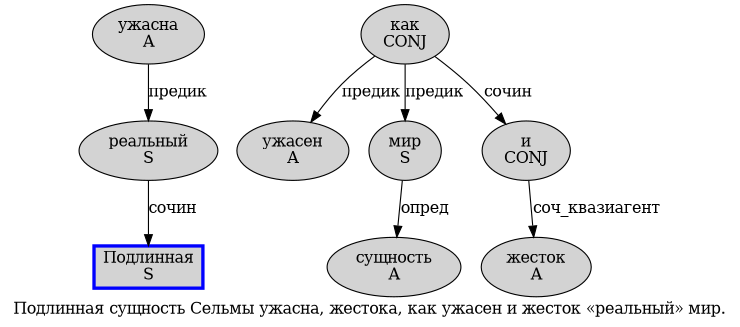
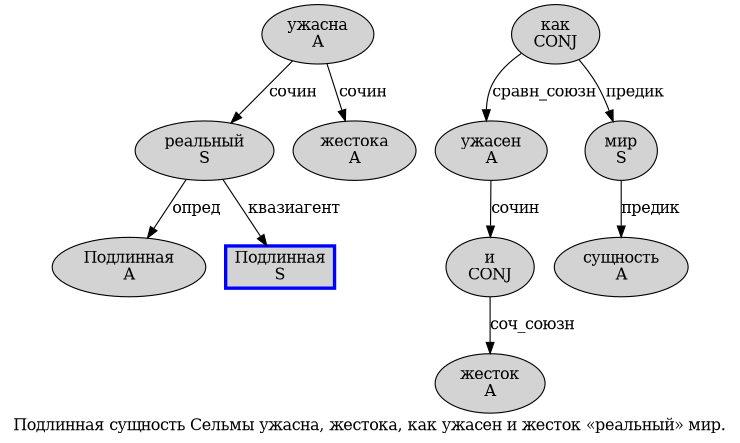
edge "как CONJ" -> "и CONJ": now "ужасен A" -> "и CONJ"
edge "ужасна A" -> "реальный S": label "предик" -> "сочин"
edge "как CONJ" -> "ужасен A": label "предик" -> "сравн_союзн"
node "жестока A": added
edge "реальный S" -> "Подлинная S": label "сочин" -> "квазиагент"
edge "мир S" -> "сущность A": label "опред" -> "предик"
edge "и CONJ" -> "жесток A": label "соч_квазиагент" -> "соч_союзн"
node "Подлинная A": added
